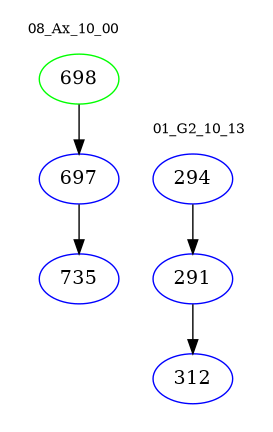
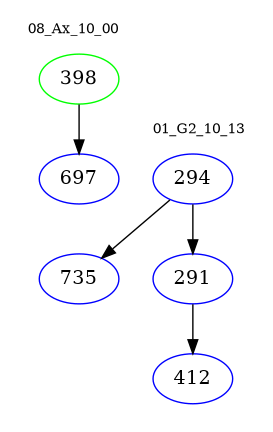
node "698": label "698" -> "398"
edge "697" -> "735": now "294" -> "735"
node "312": label "312" -> "412"
